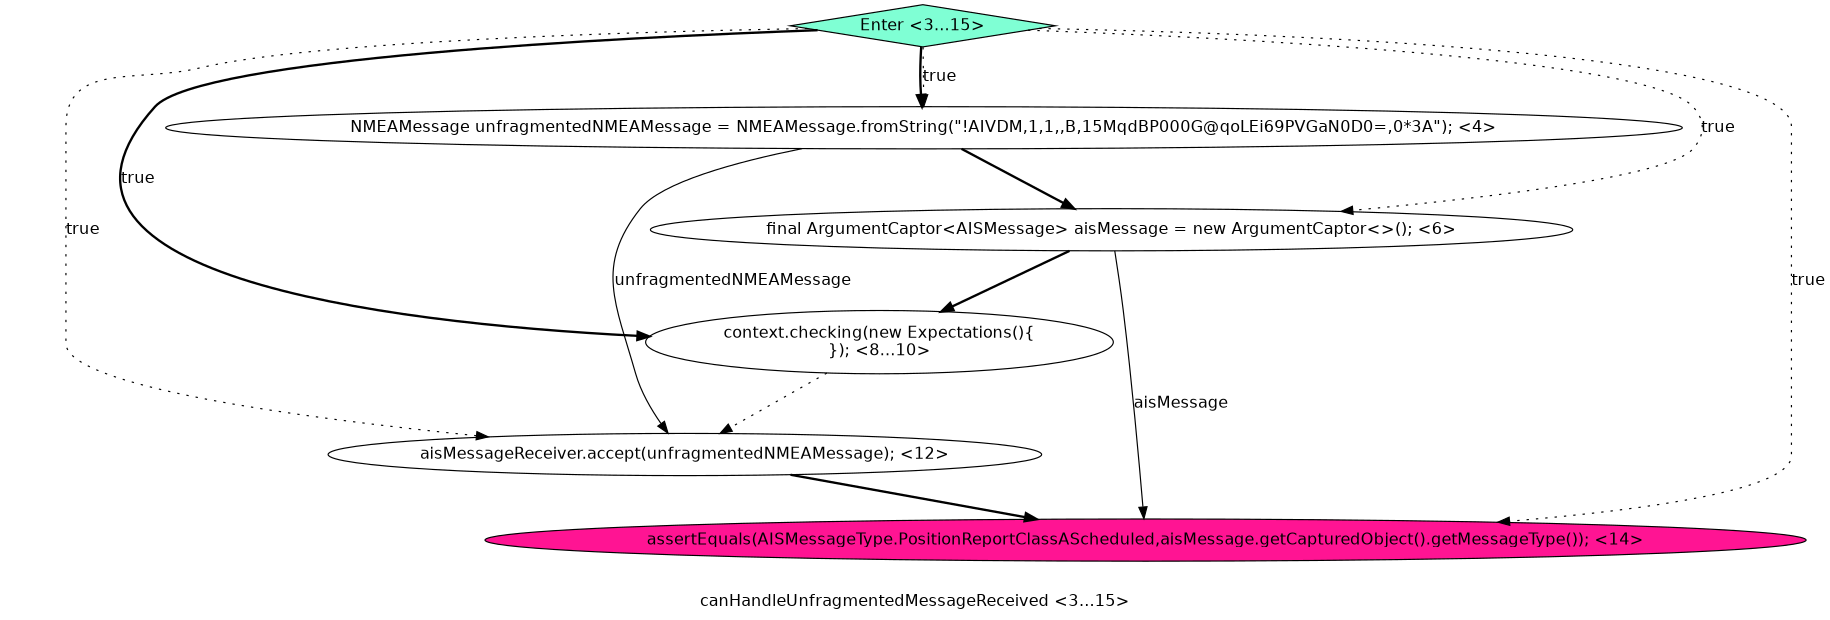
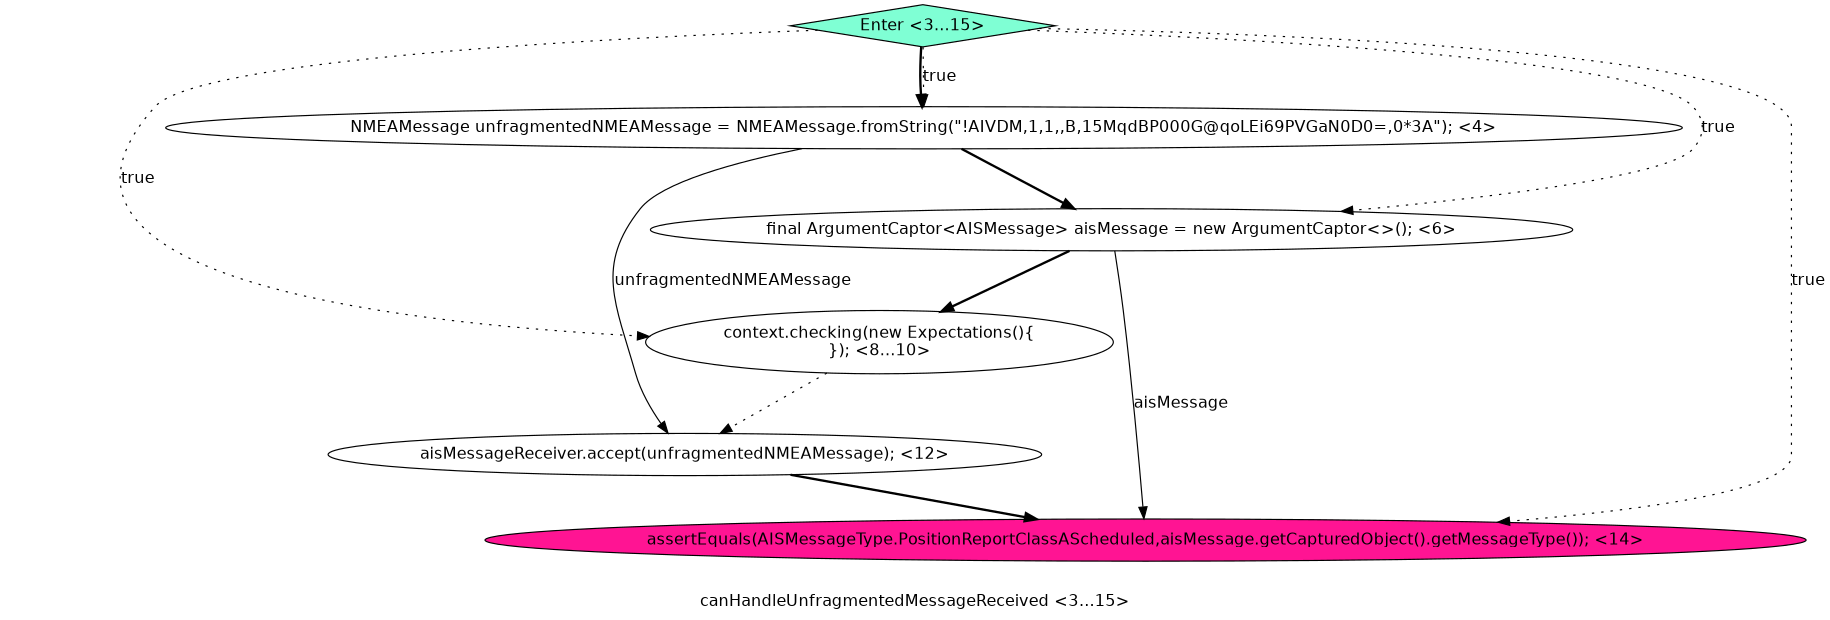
edge "Enter <3...15>" -> "aisMessageReceiver.accept(unfragmentedNMEAMessage); <12>": removed, label "true"
edge "Enter <3...15>" -> "context.checking(new Expectations(){ }); <8...10>": style bold -> dotted
